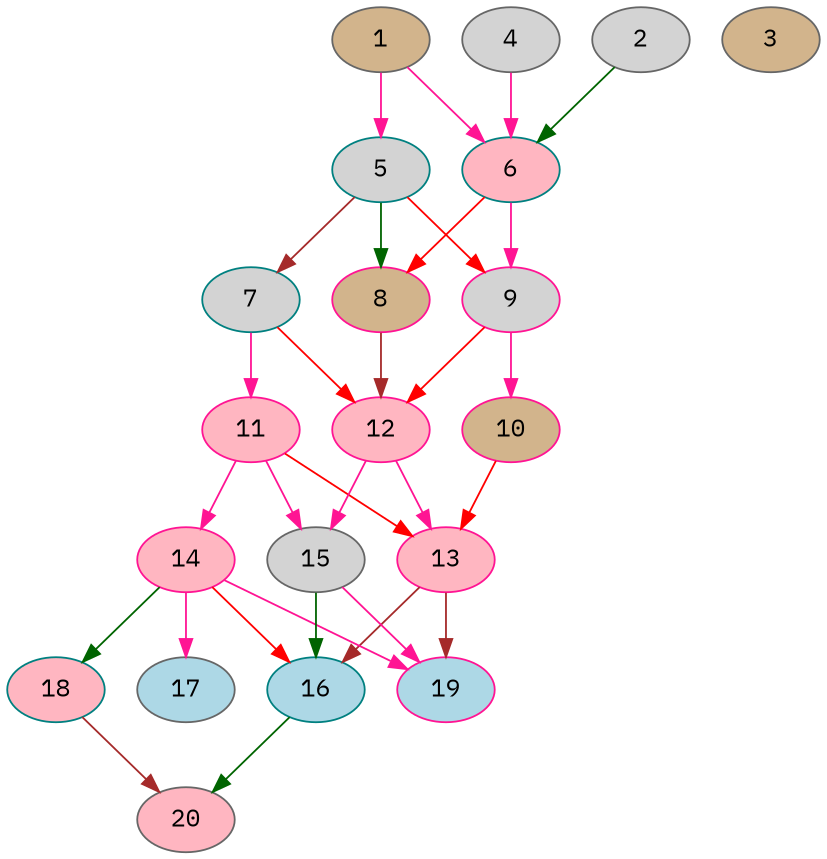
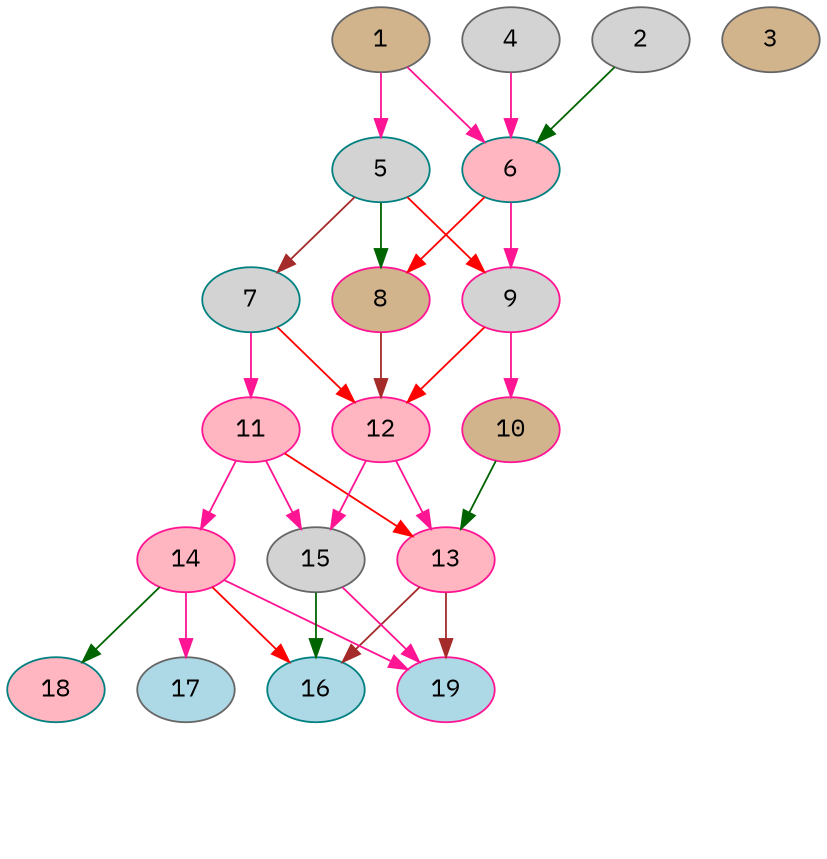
edge "10" -> "13": color red -> darkgreen
node "20": removed
